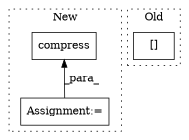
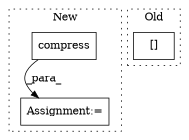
edge "Assignment:=" -> "compress": reversed
